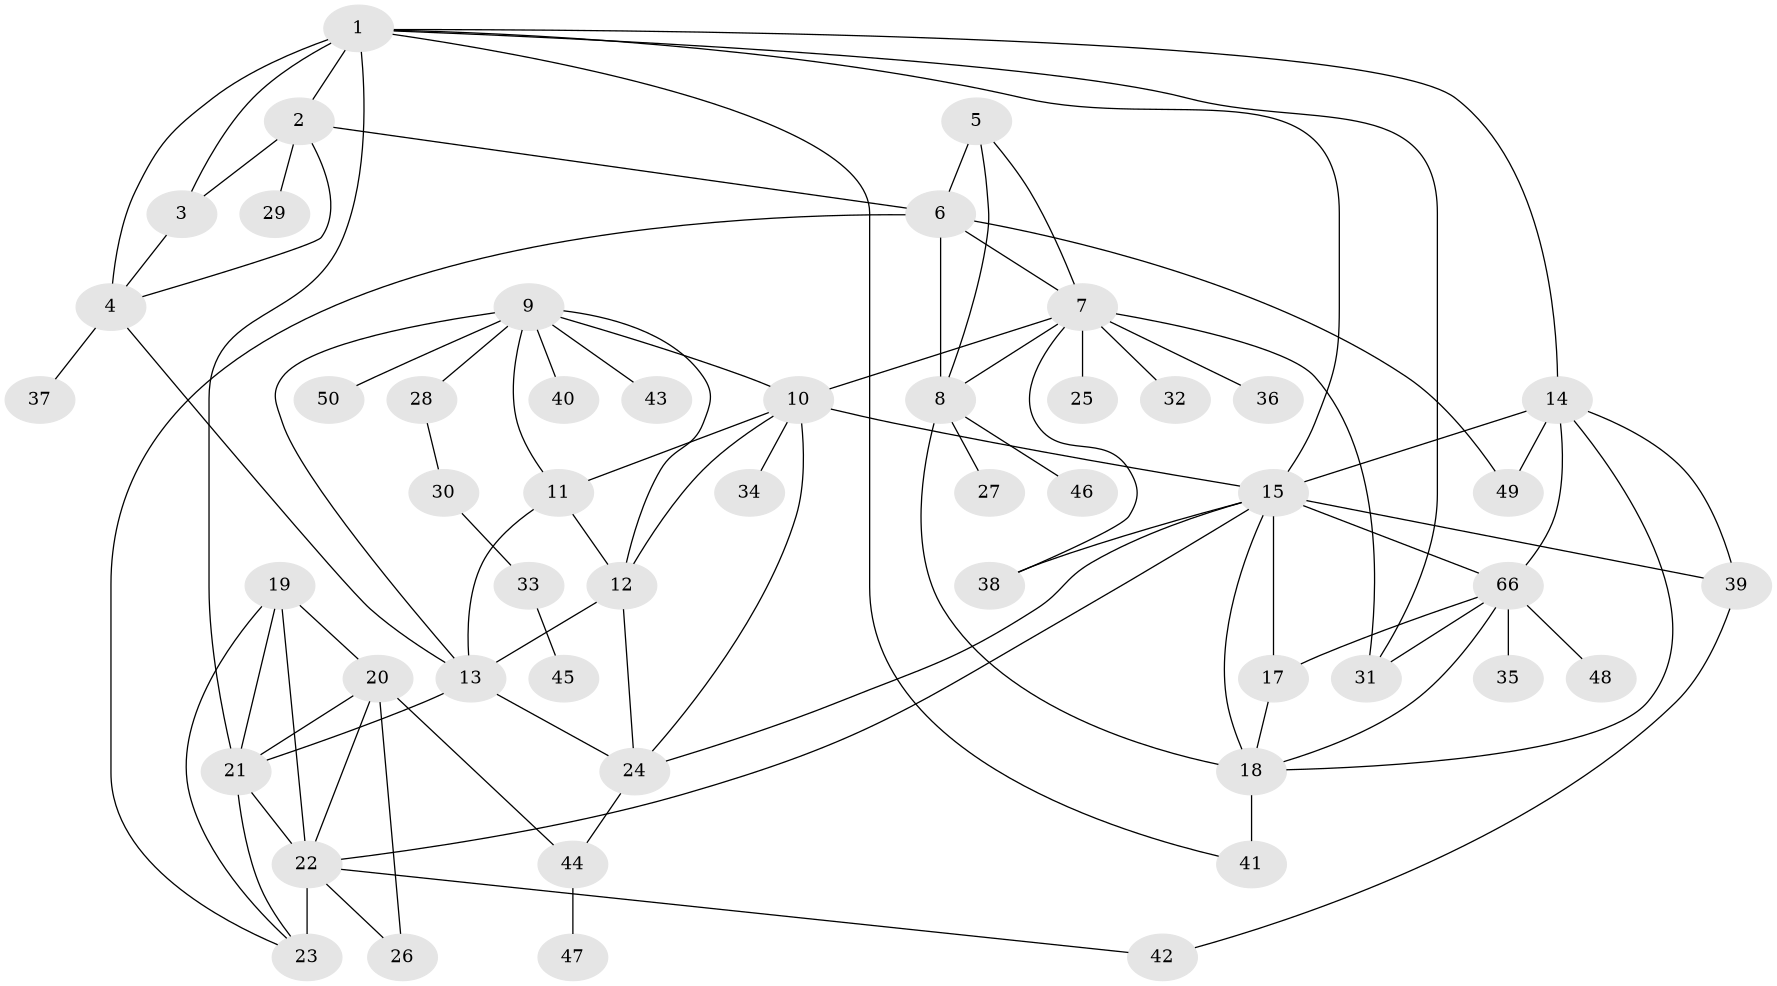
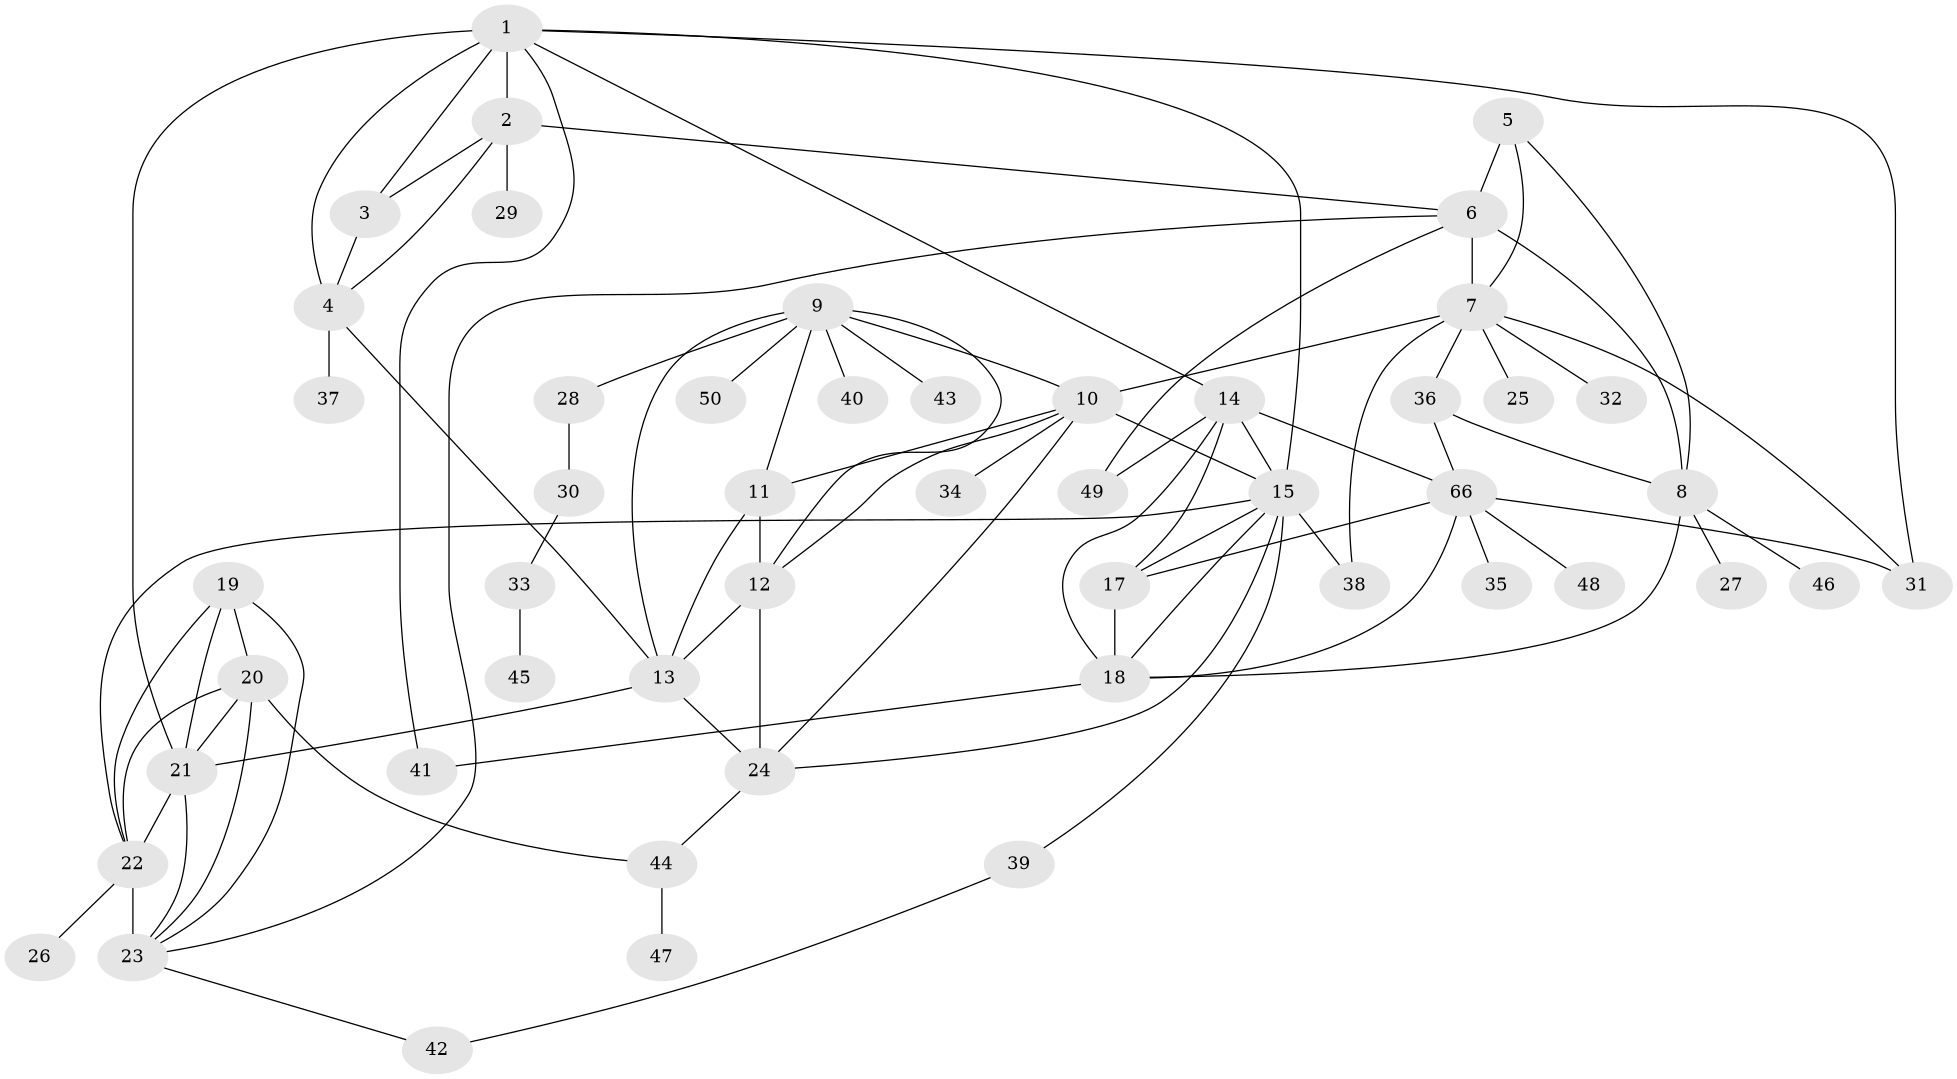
edge "7" -- "8": now "36" -- "8"
edge "14" -- "39": now "14" -- "17"
edge "15" -- "66": now "36" -- "66"
edge "20" -- "26": now "20" -- "23"
edge "22" -- "42": now "23" -- "42"
